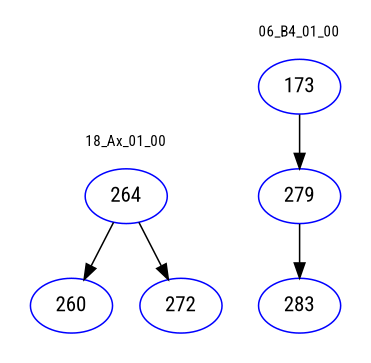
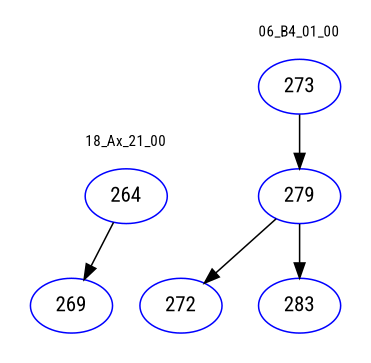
node "173": label "173" -> "273"
cluster "18_Ax_01_00": label "18_Ax_01_00" -> "18_Ax_21_00"
edge "264" -> "272": now "279" -> "272"
node "260": label "260" -> "269"
